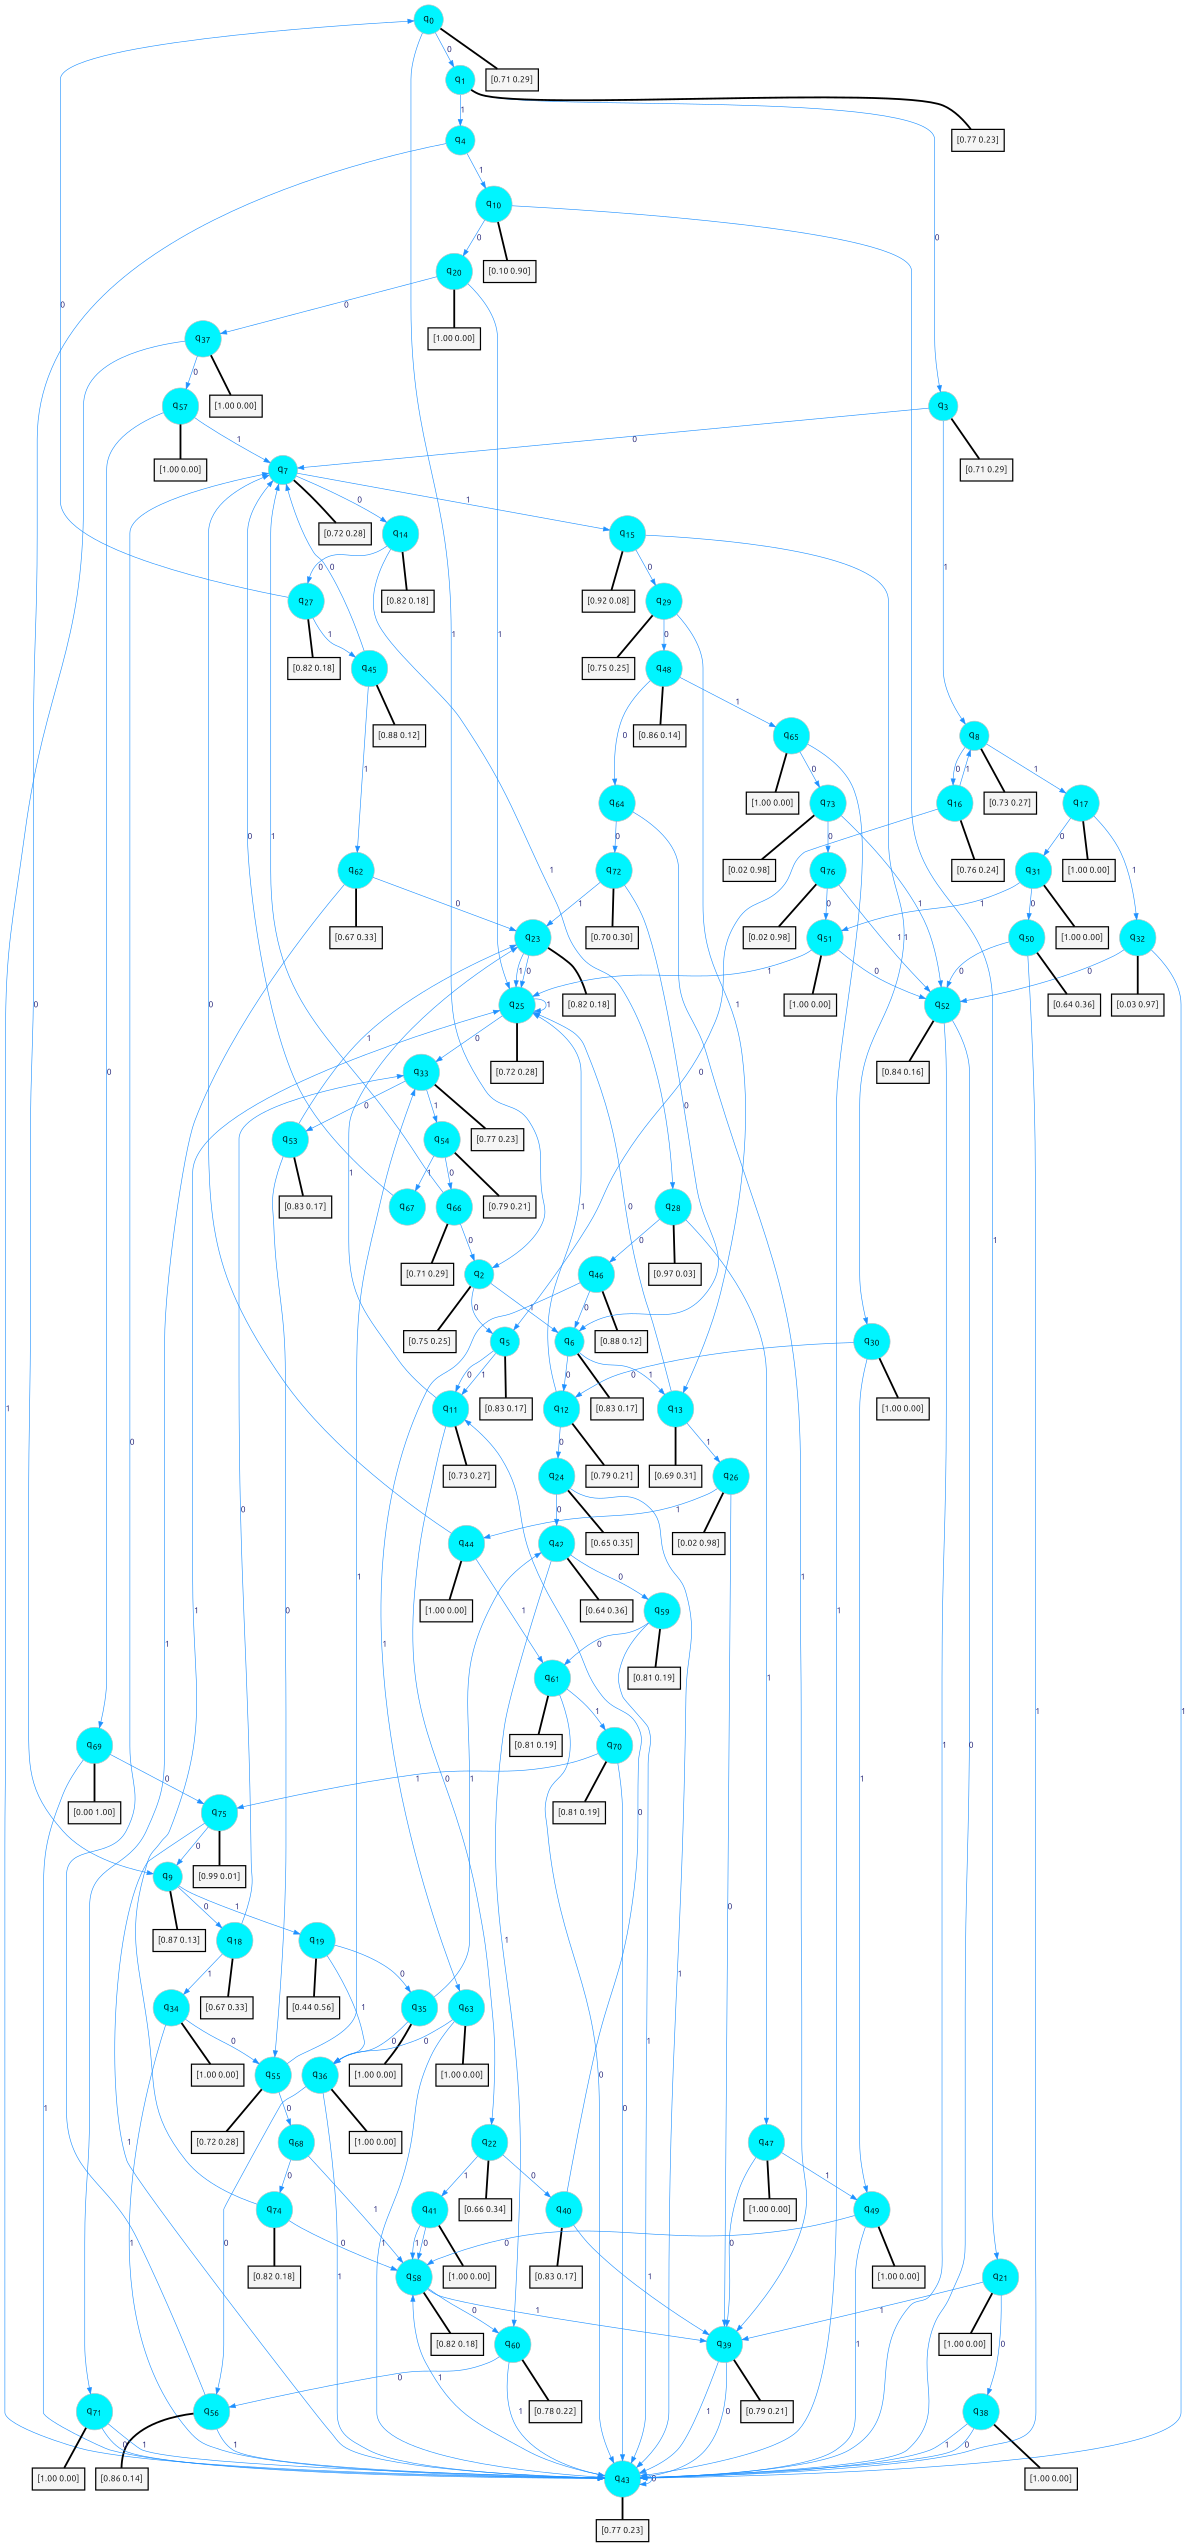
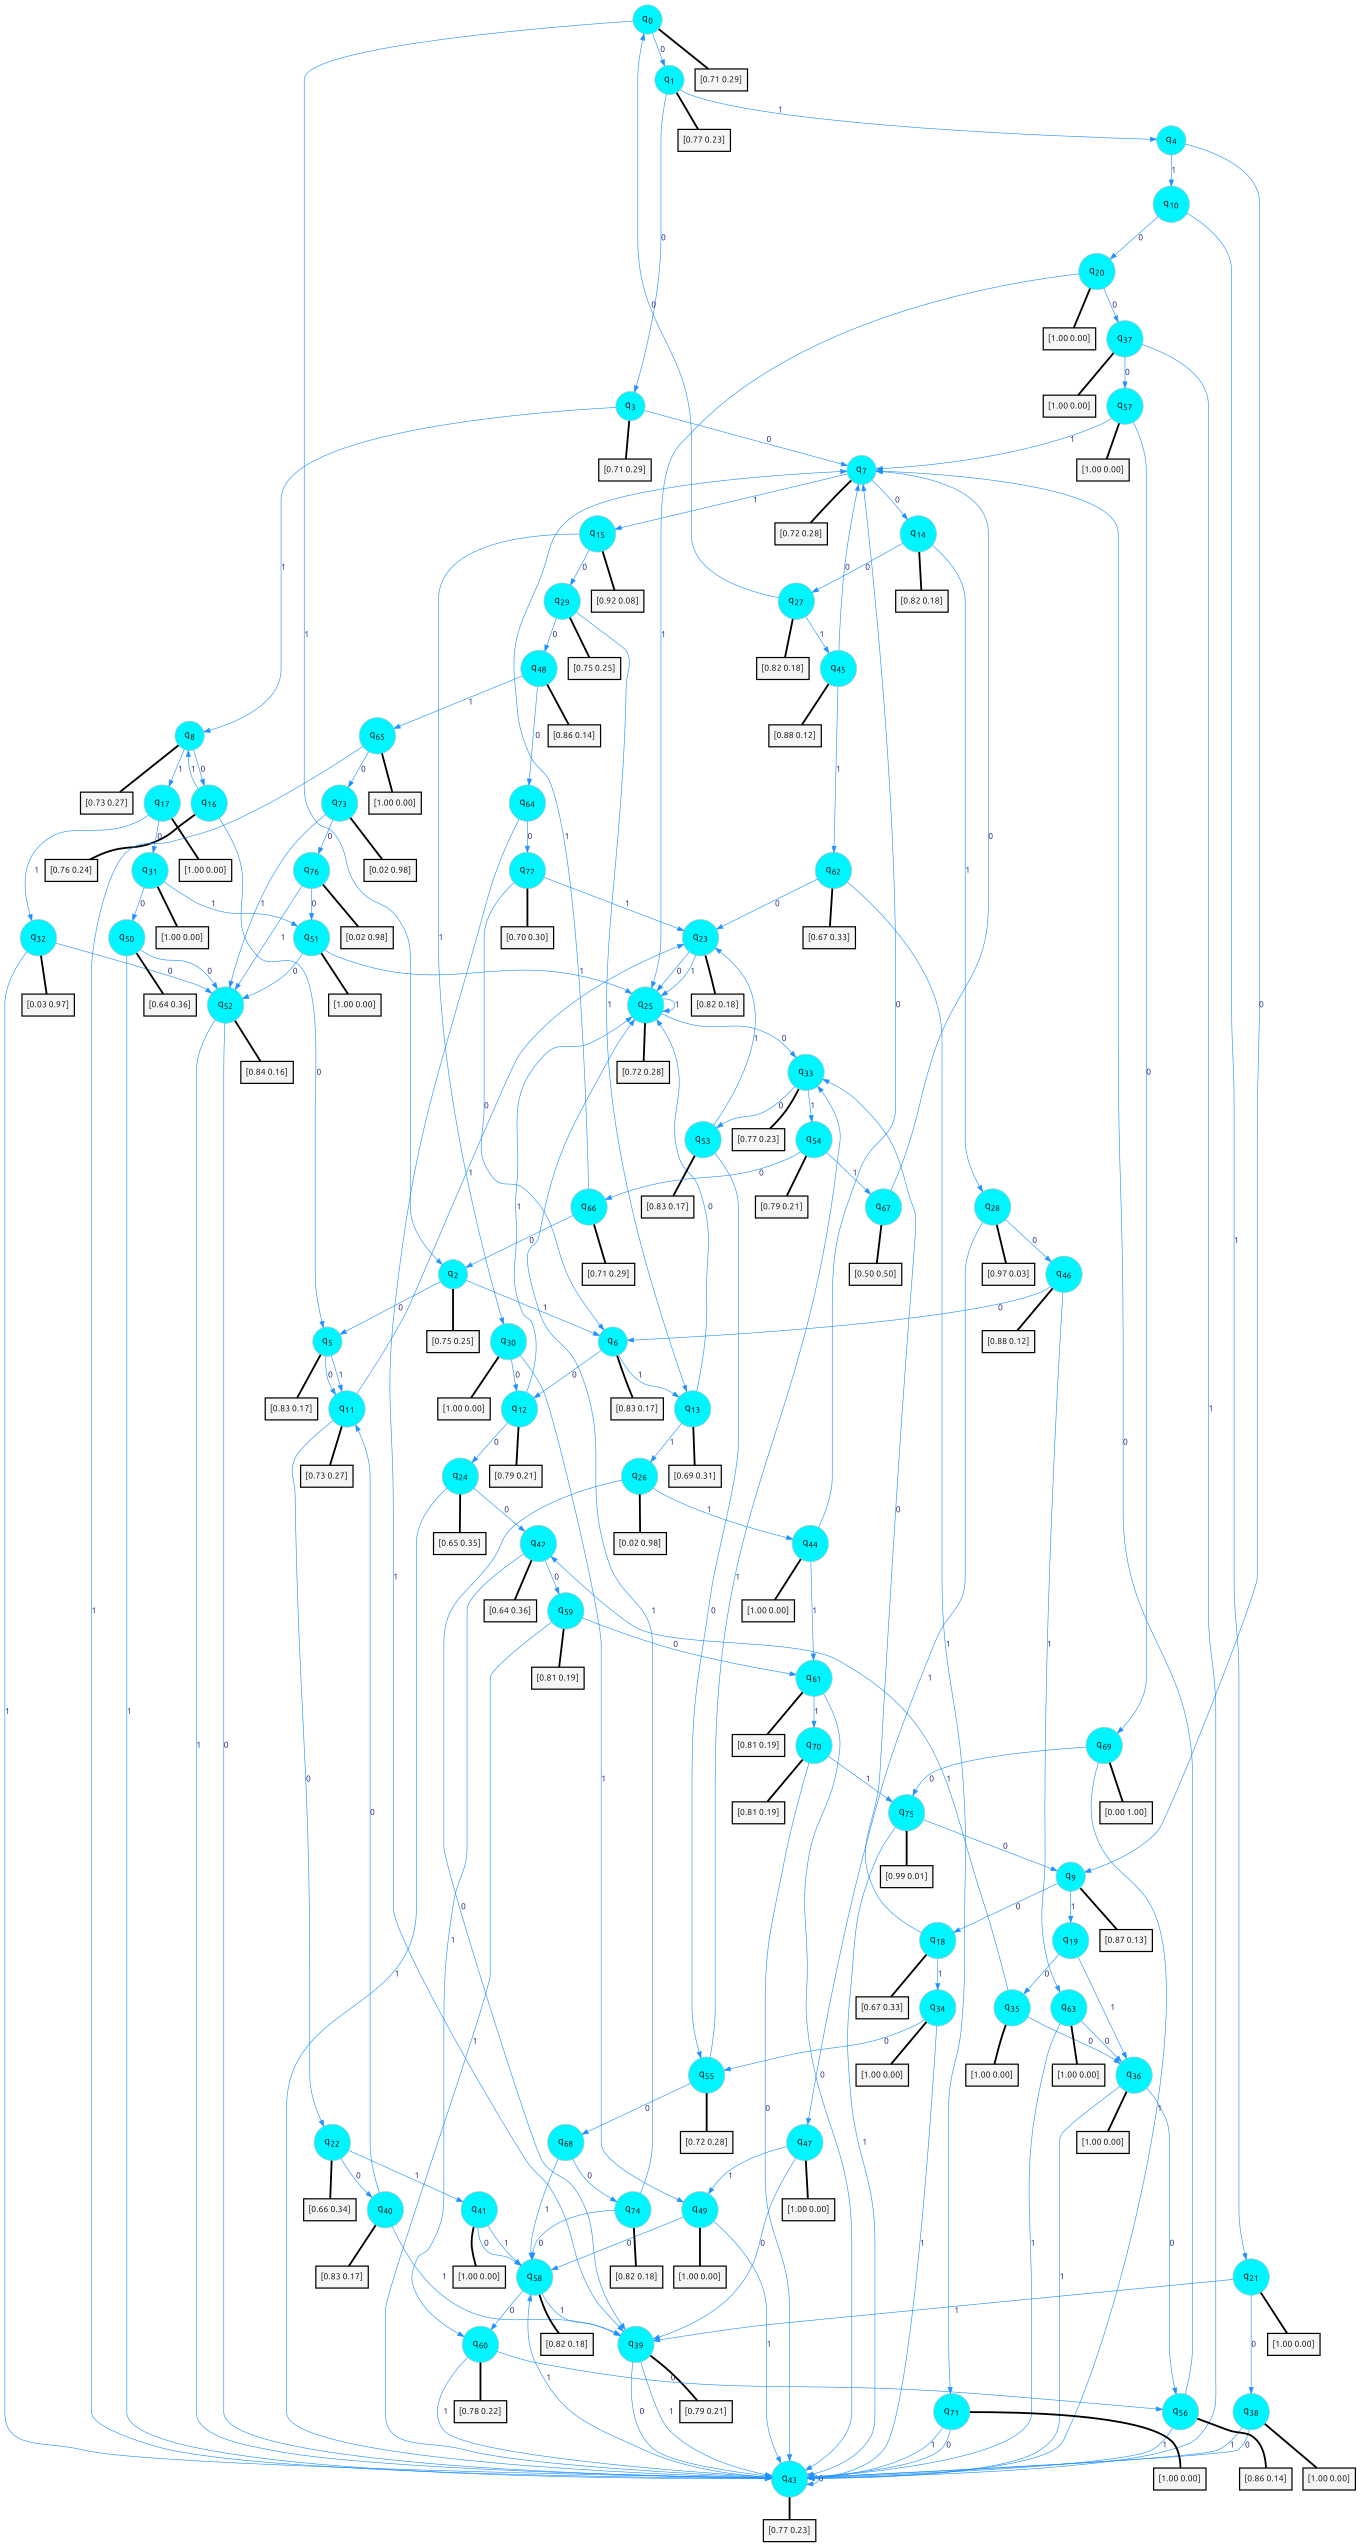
node "[0.10 0.90]": removed
node "[0.50 0.50]": added
node "[0.44 0.56]": removed
